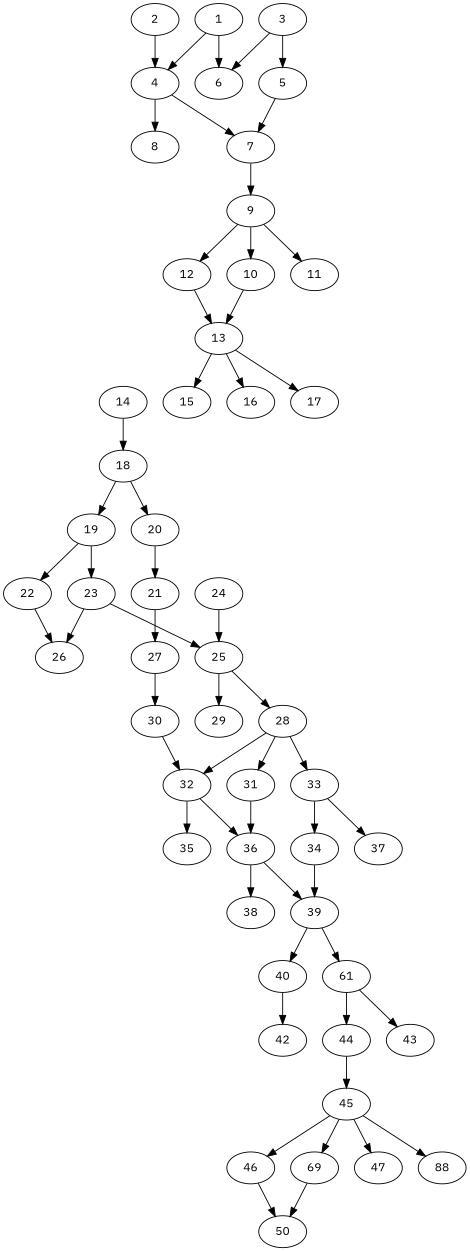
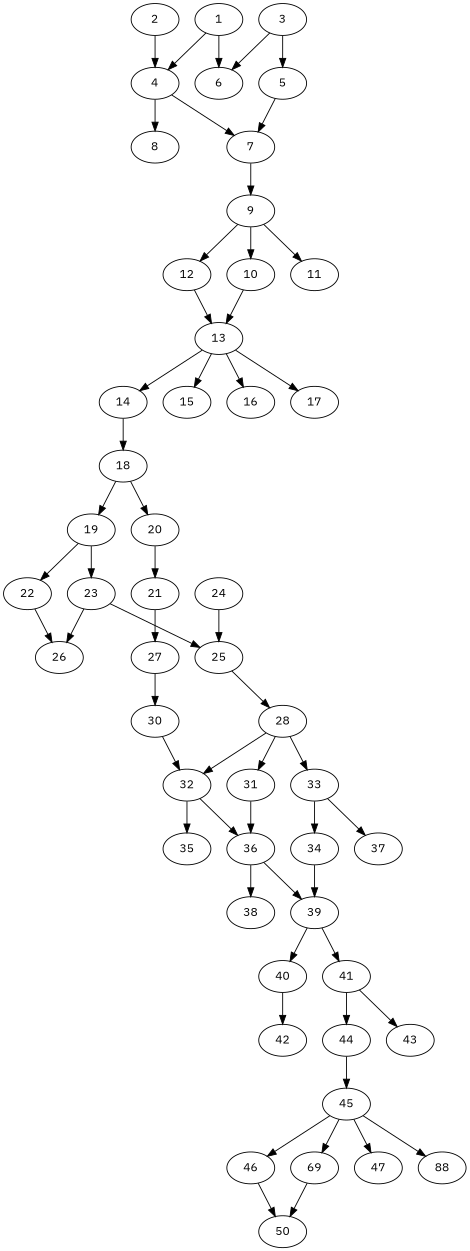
edge "13" -> "14": added
node "29": removed
node "61": label "61" -> "41"
